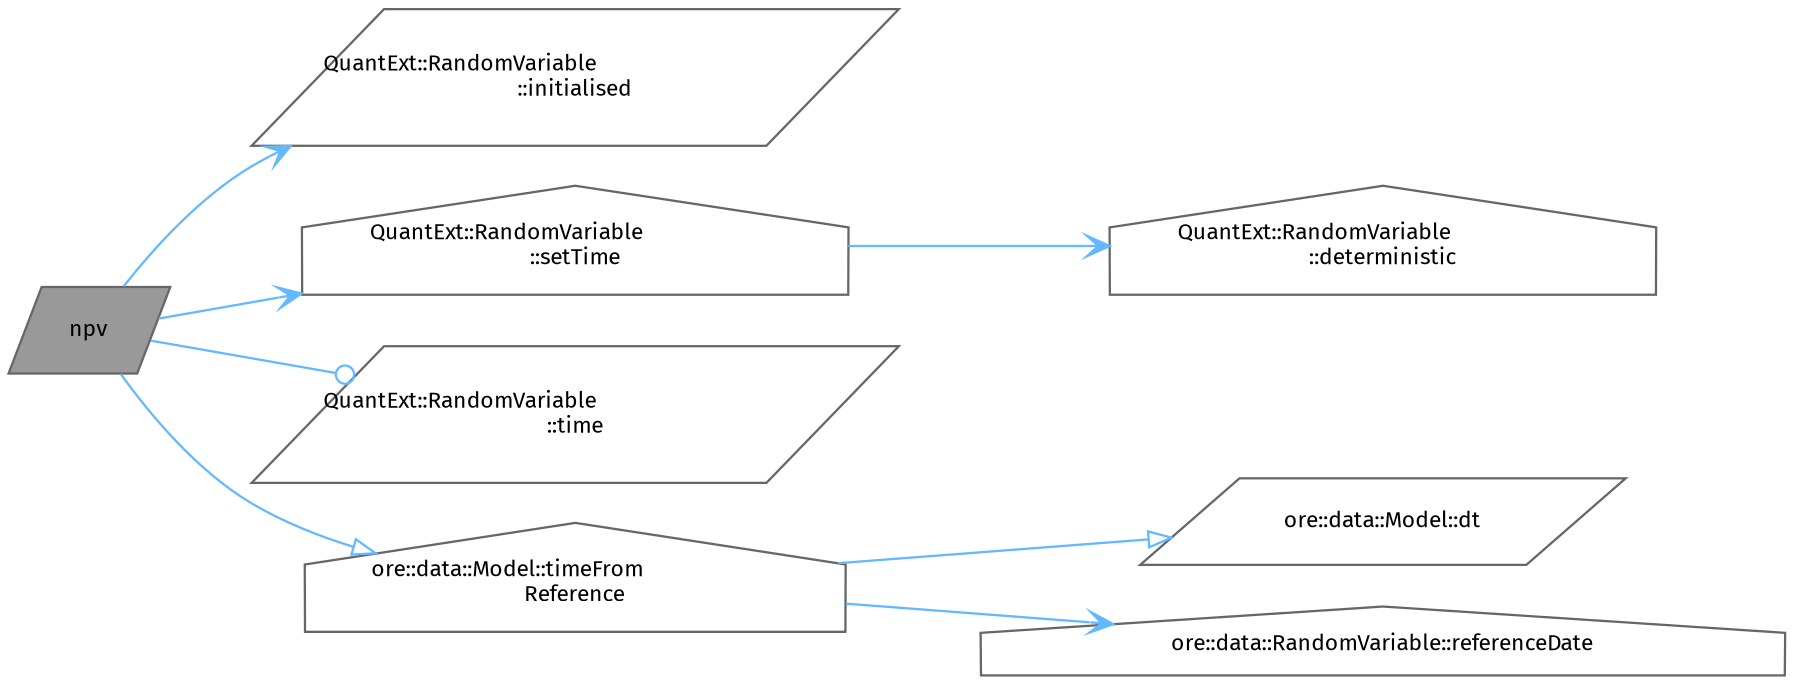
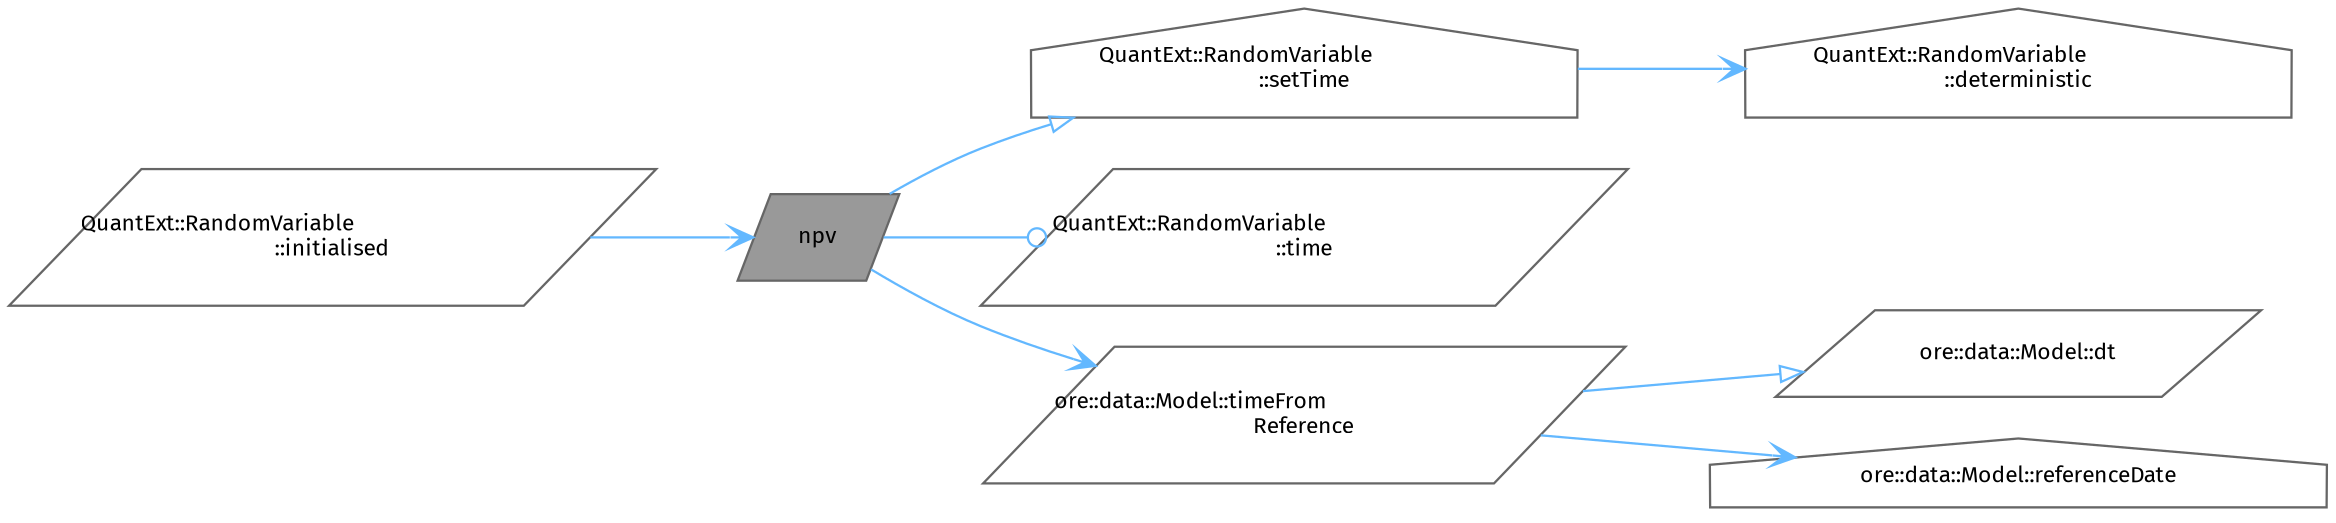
edge "npv" -> "QuantExt::RandomVariable ::initialised": reversed
edge "npv" -> "QuantExt::RandomVariable ::setTime": arrowhead vee -> onormal
edge "npv" -> "ore::data::Model::timeFrom Reference": arrowhead onormal -> vee
node "ore::data::Model::timeFrom Reference": shape house -> parallelogram
node "ore::data::RandomVariable::referenceDate": label "ore::data::RandomVariable::referenceDate" -> "ore::data::Model::referenceDate"
